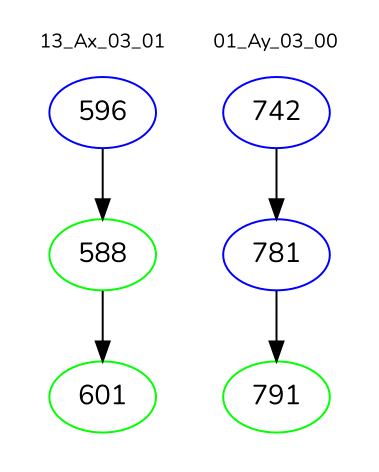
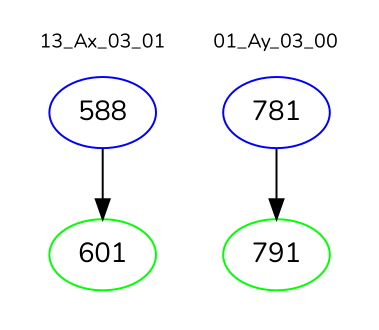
node "596": removed
node "742": removed
node "588": color green -> blue
